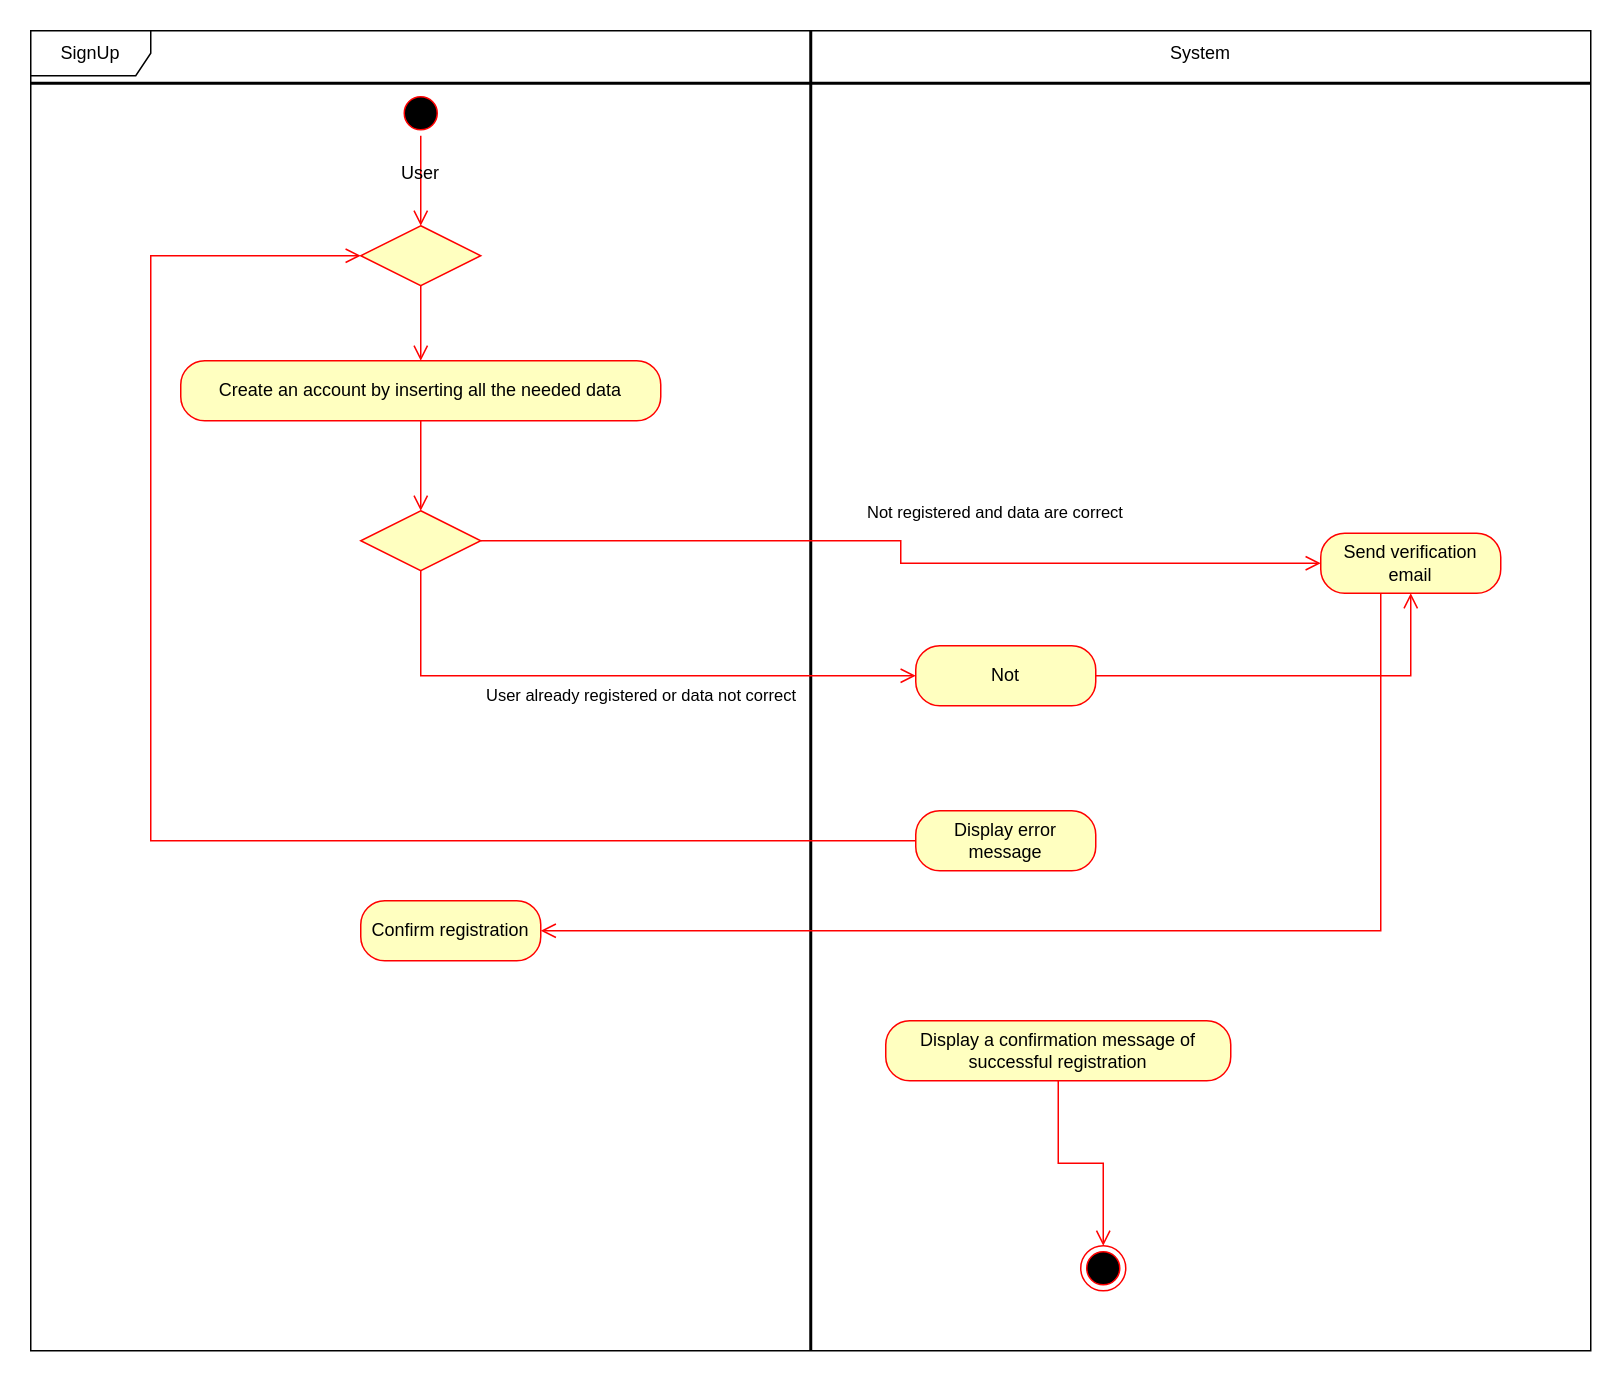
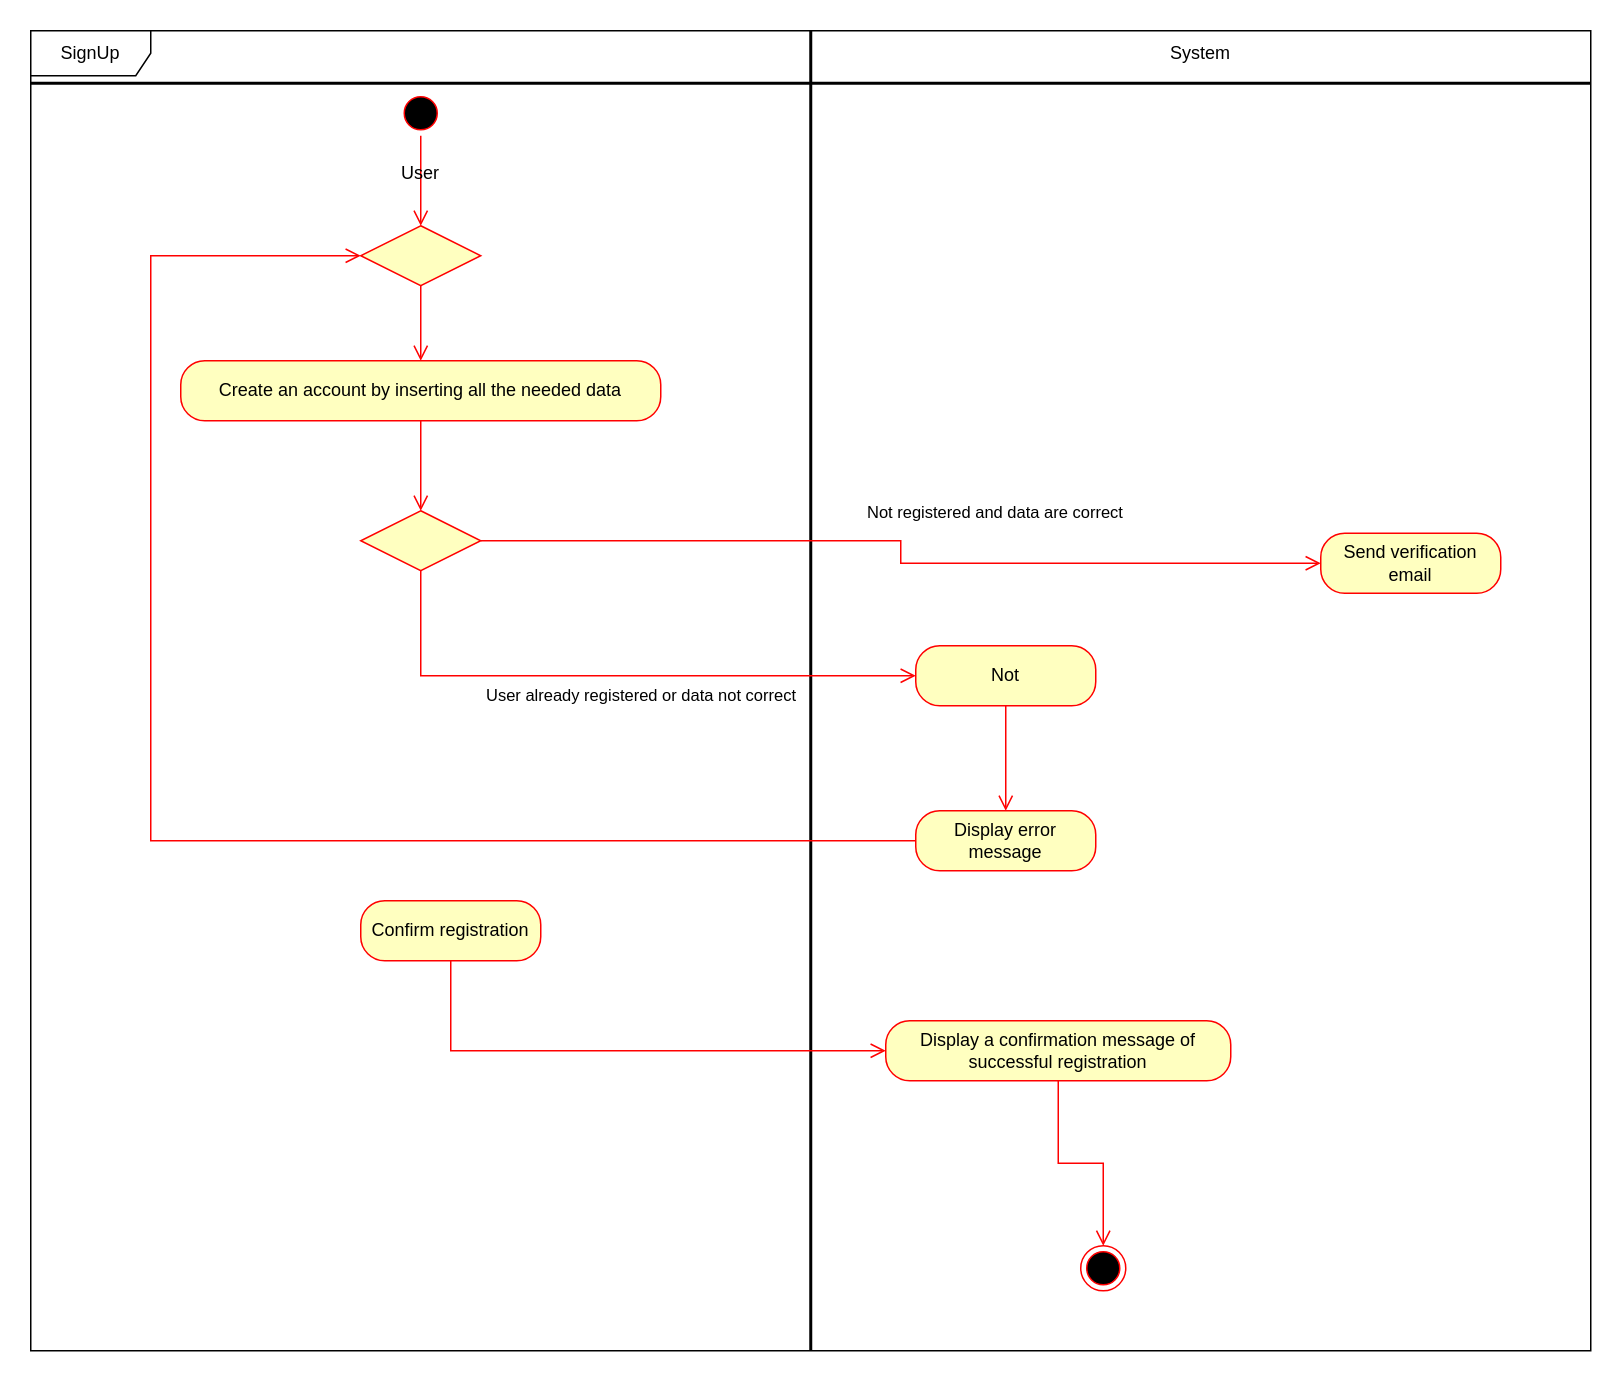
edge "Not" -> "Send verification email": now "Not" -> "Display error message"
edge "Send verification email" -> "Confirm registration": removed
edge "Confirm registration" -> "Display a confirmation message of successful registration": added
